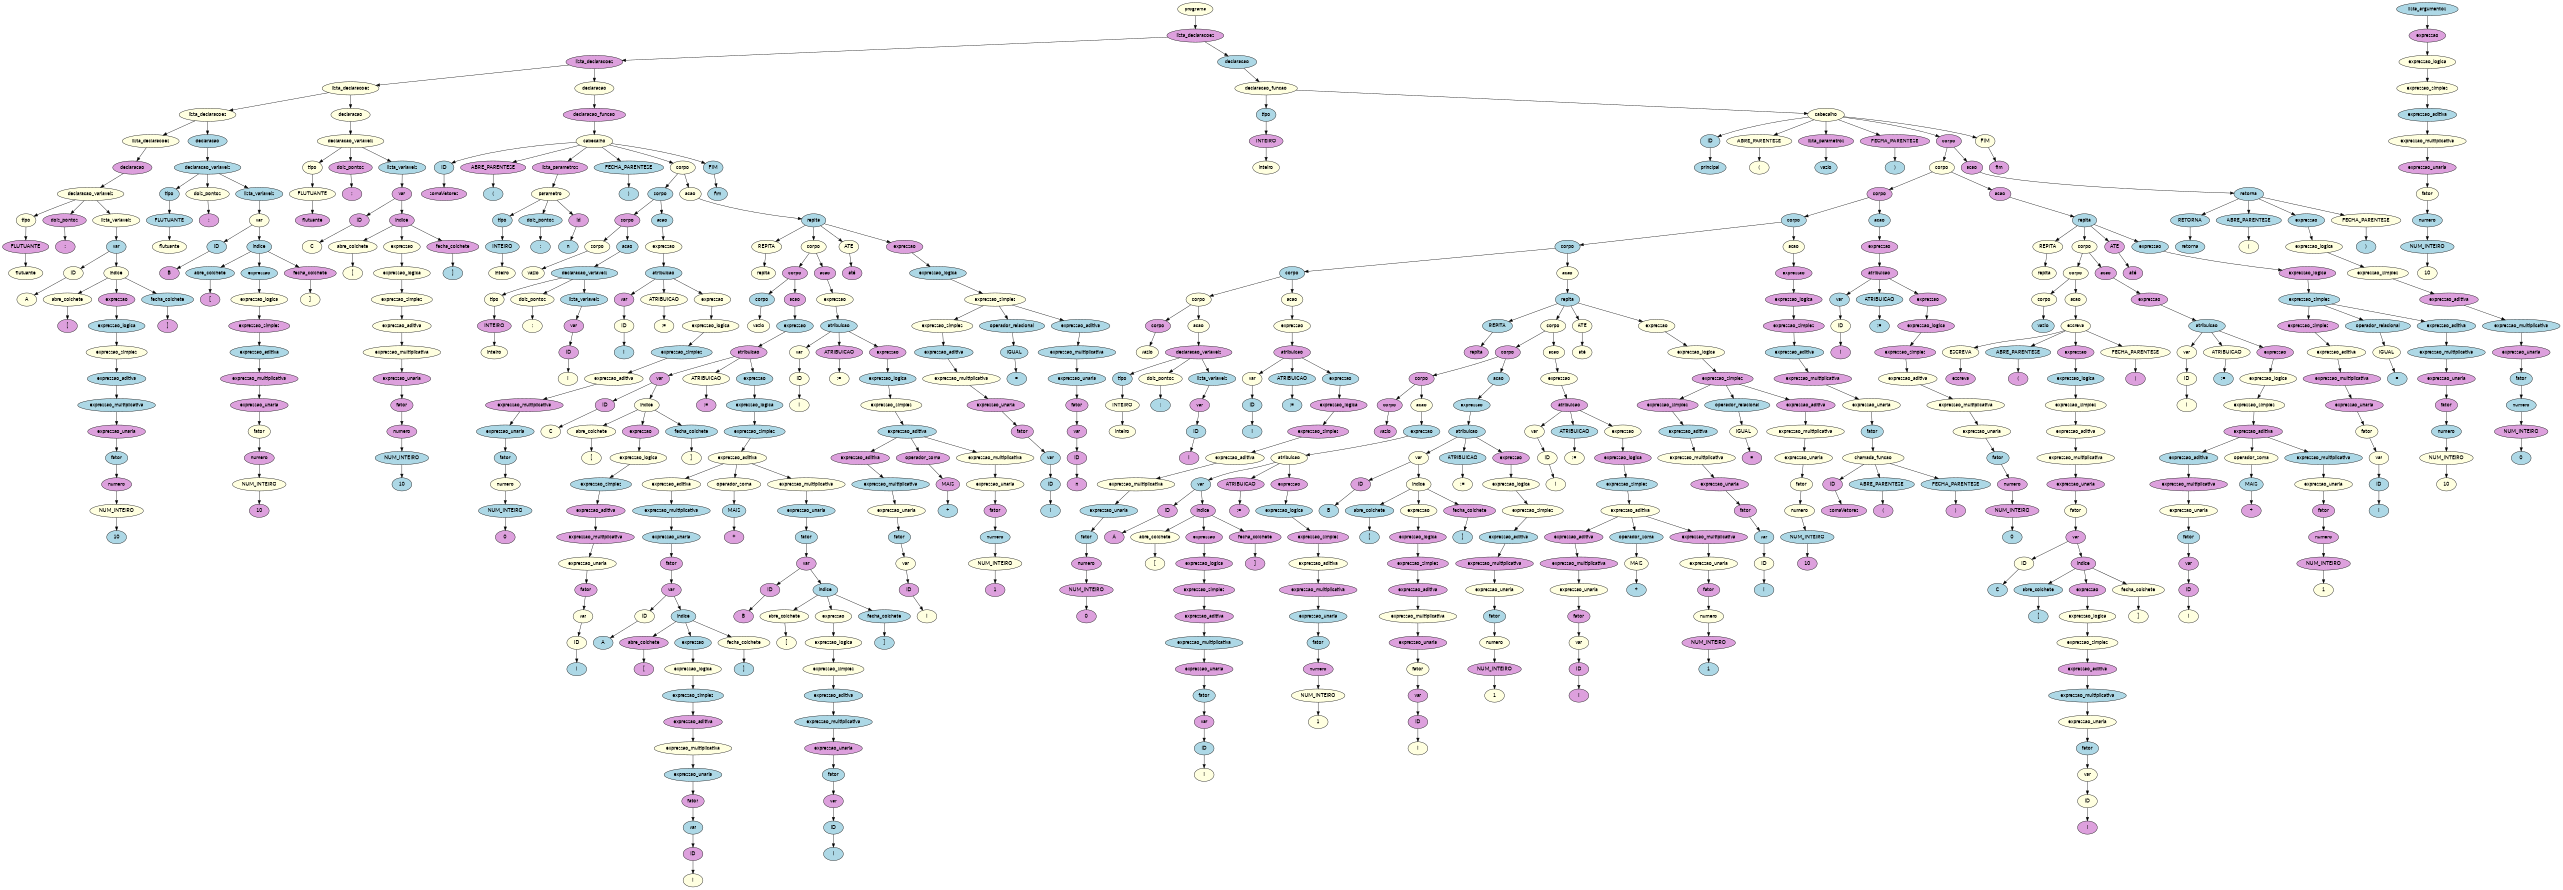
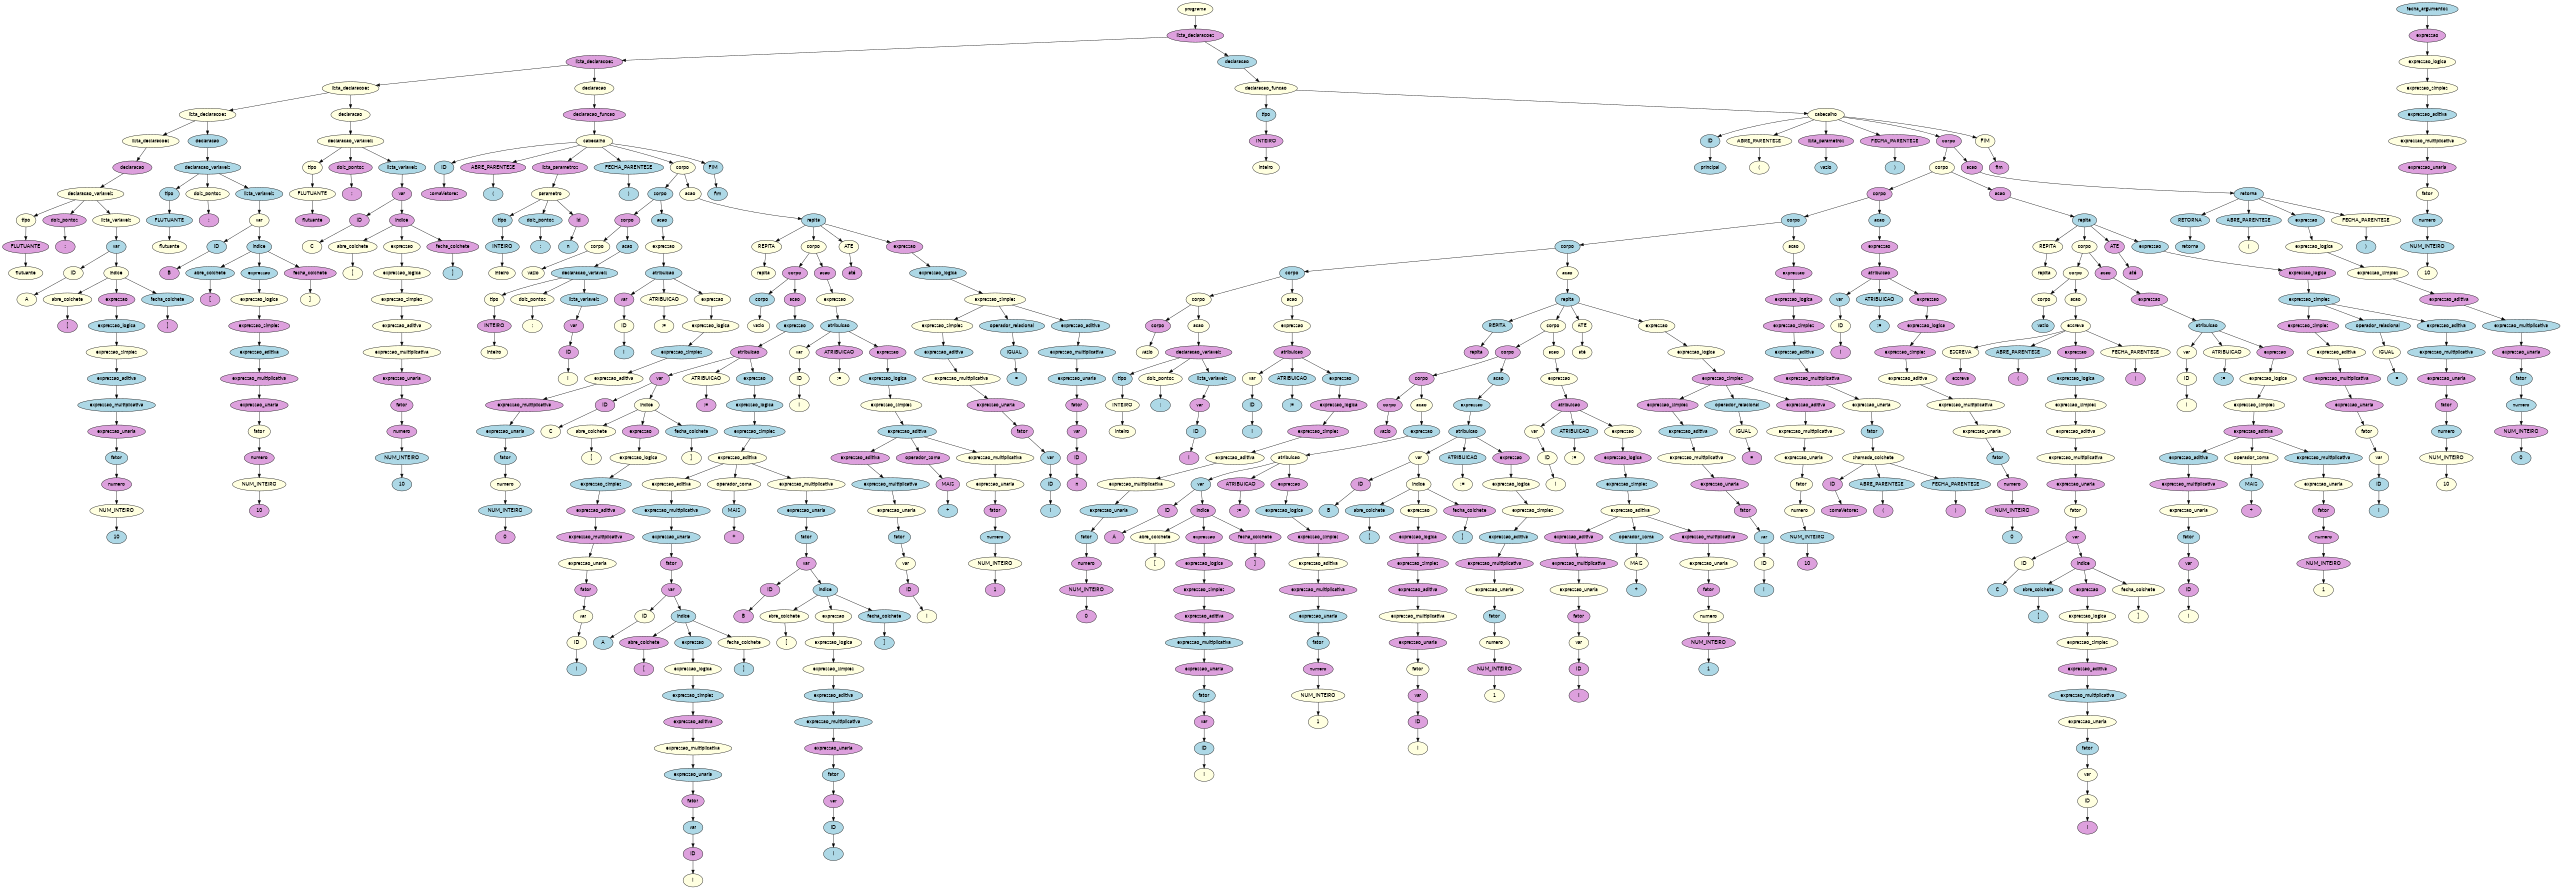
node "lista_argumentos": label "lista_argumentos" -> "fecha_argumentos"
node "chamada_funcao": label "chamada_funcao" -> "chamada_colchete"
